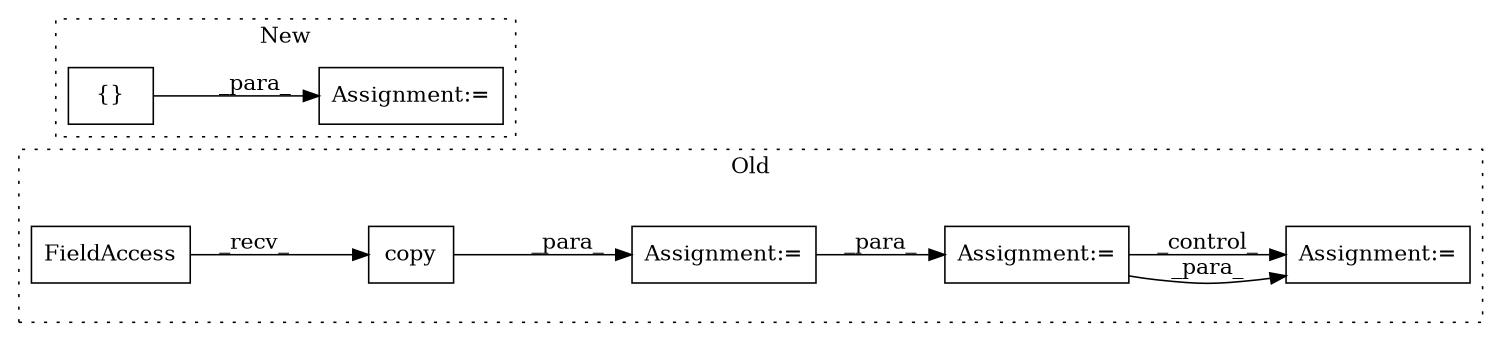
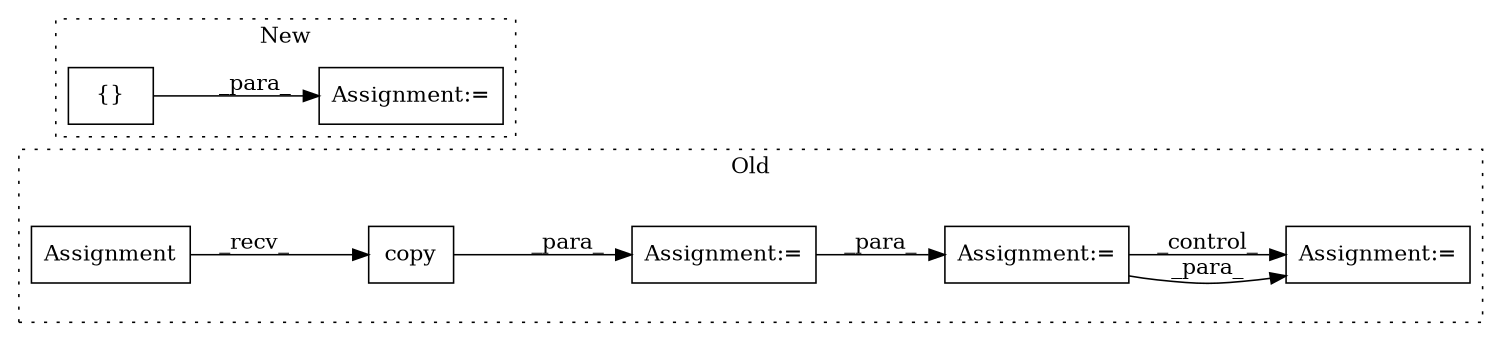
node "FieldAccess": label "FieldAccess" -> "Assignment"
